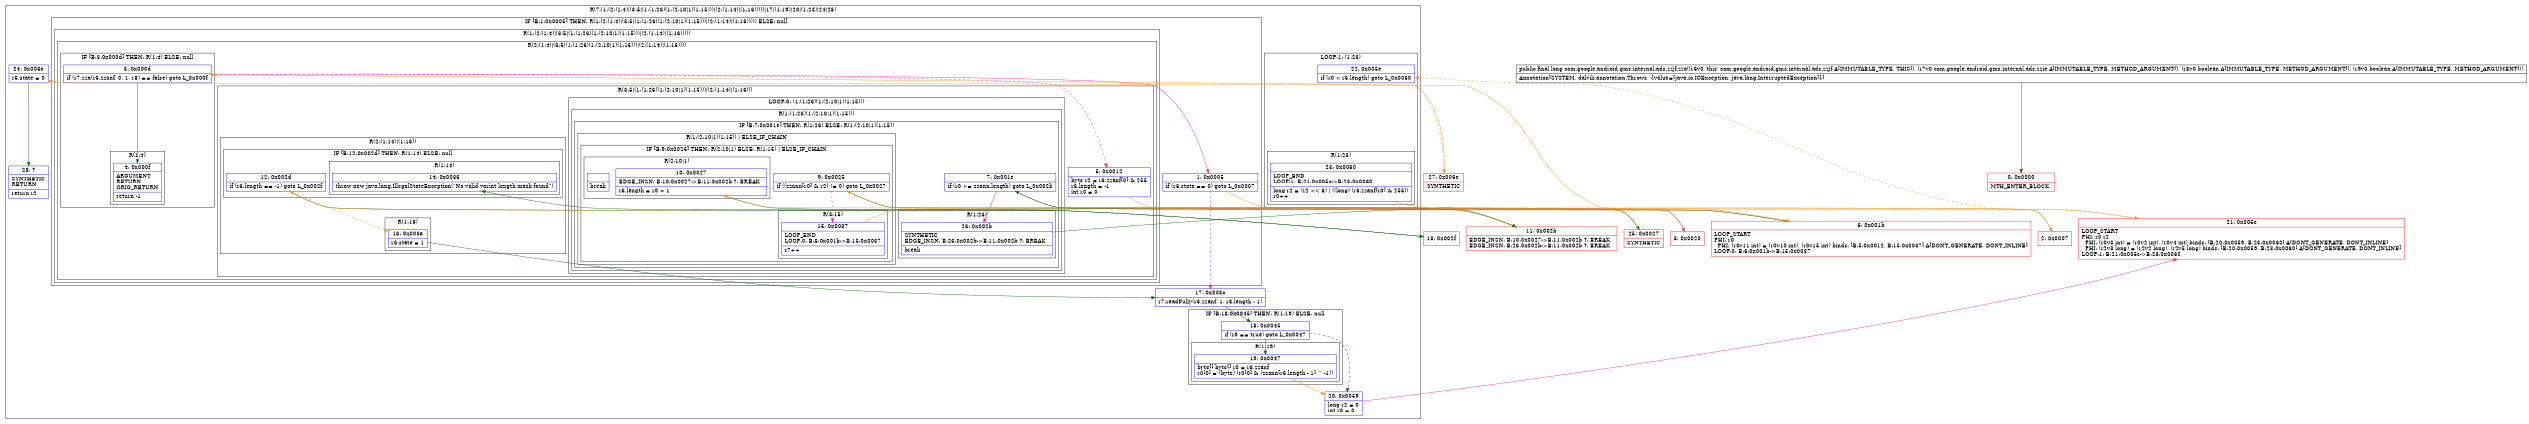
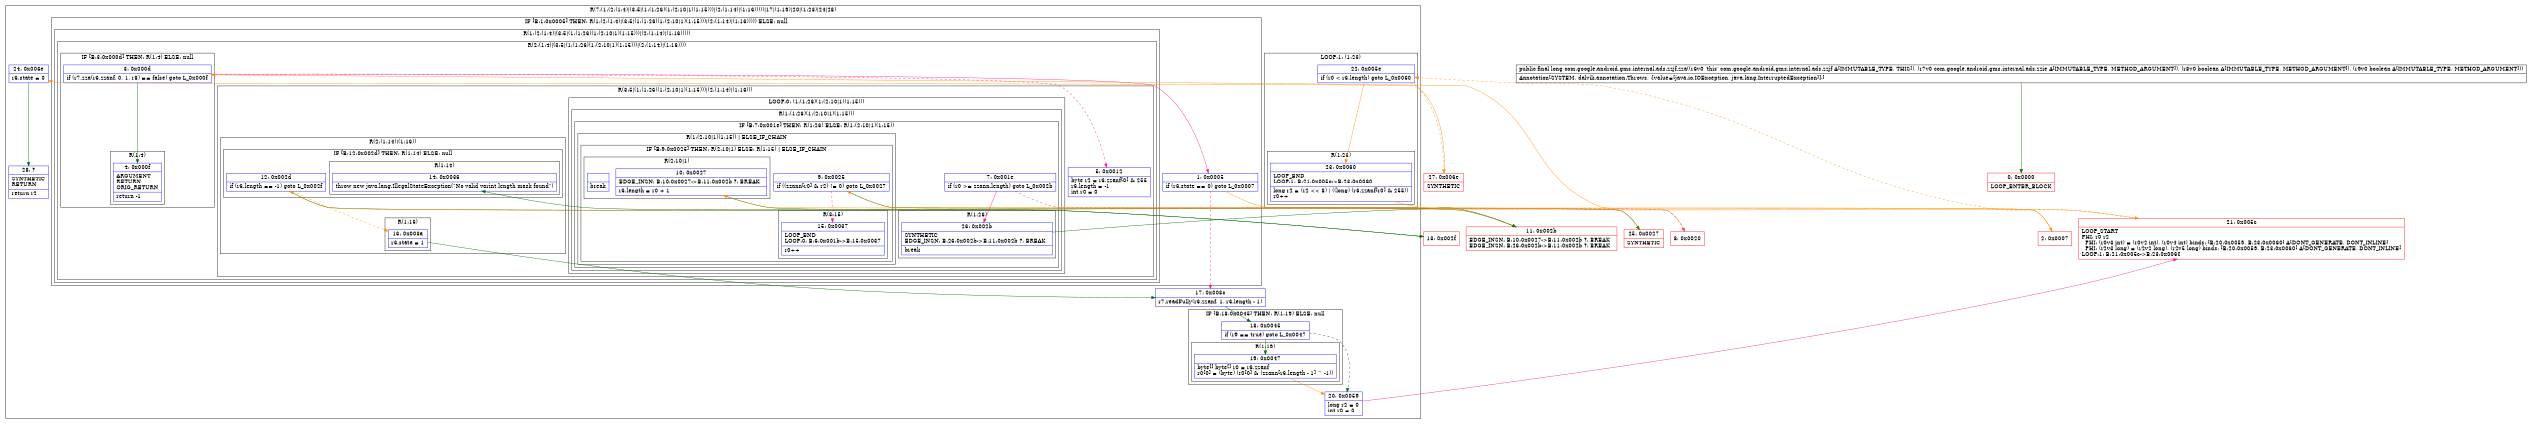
edge "22: 0x005e" -> "23: 0x0060": added
node "0: 0x0000": text "MTH_ENTER_BLOCK" -> "LOOP_ENTER_BLOCK"
edge "7: 0x001e" -> "8: 0x0020": style solid -> dashed
node "6: 0x001b": removed
node "15: 0x0037": text "r7++" -> "r0++"
